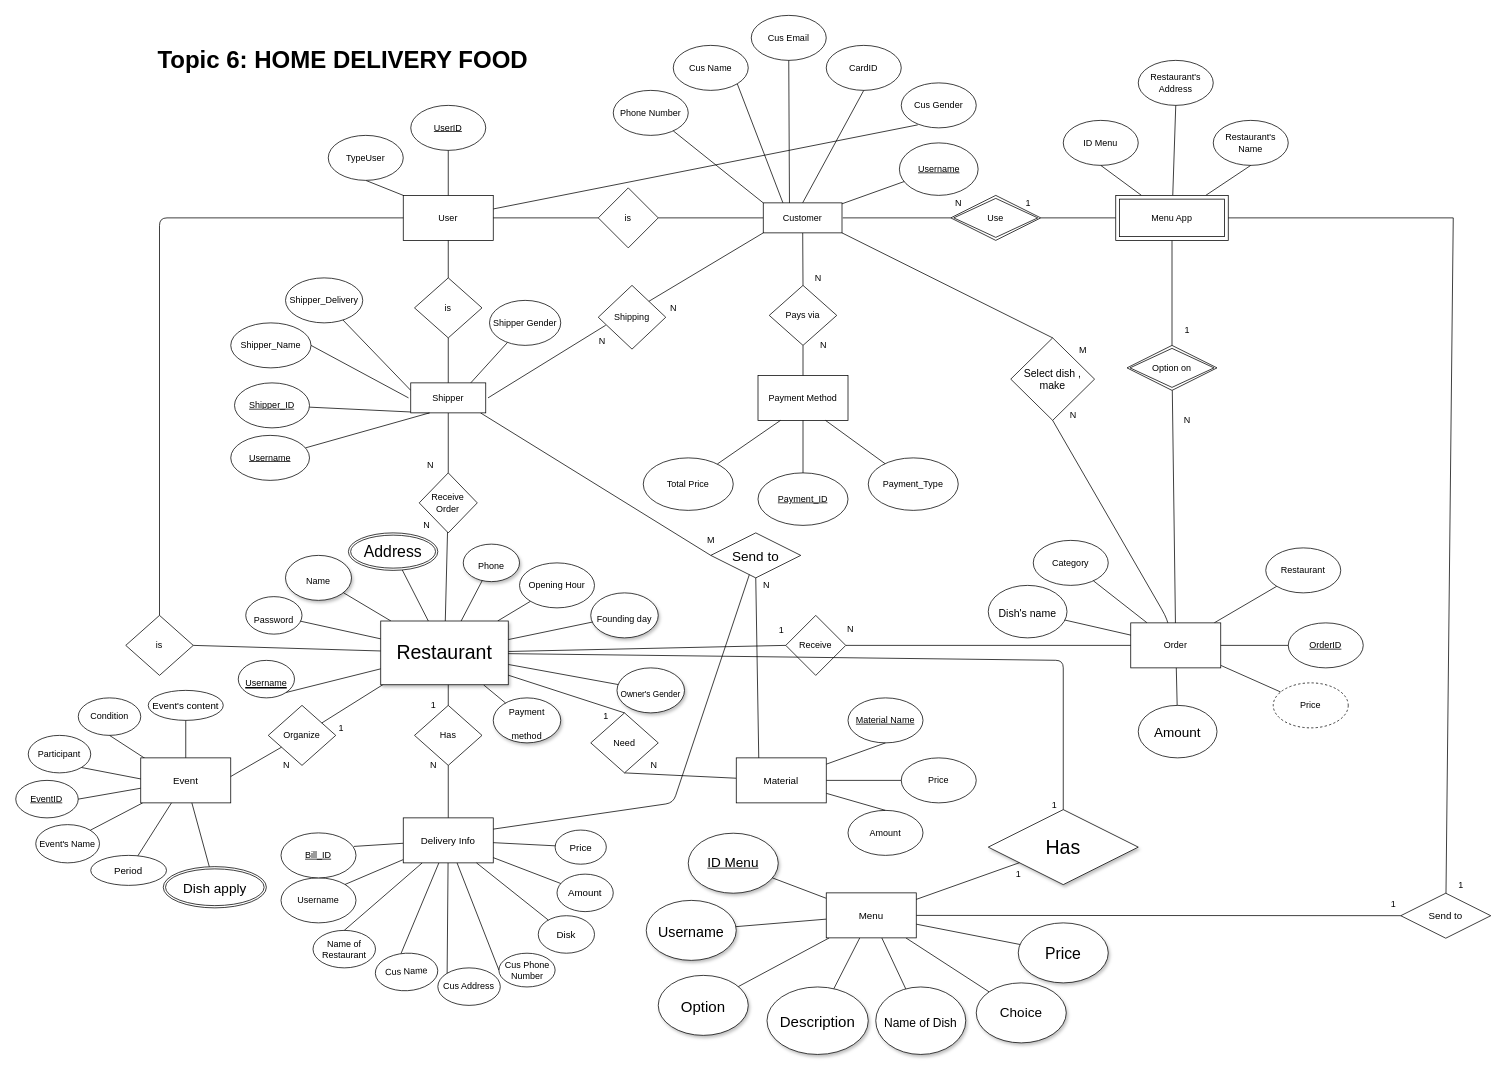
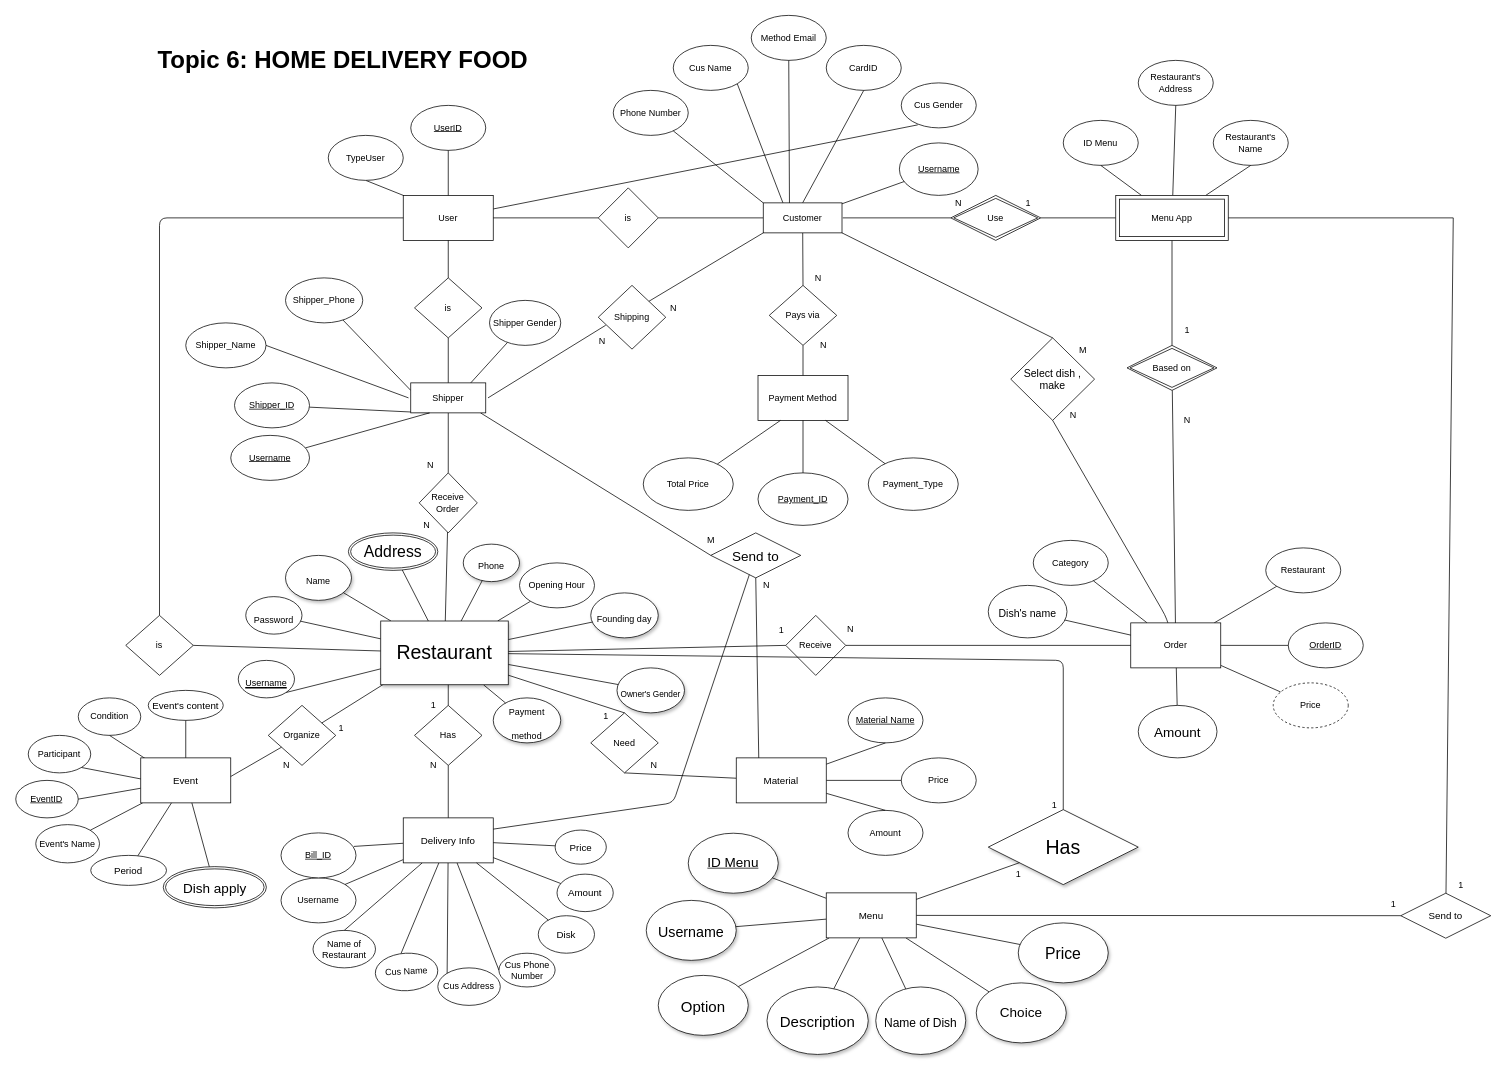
node "Cus Email": label "Cus Email" -> "Method Email"
node "Shipper_Delivery": label "Shipper_Delivery" -> "Shipper_Phone"
node "Shipper_Name": moved (271, 345) -> (226, 345)
node "Option on": label "Option on" -> "Based on"
